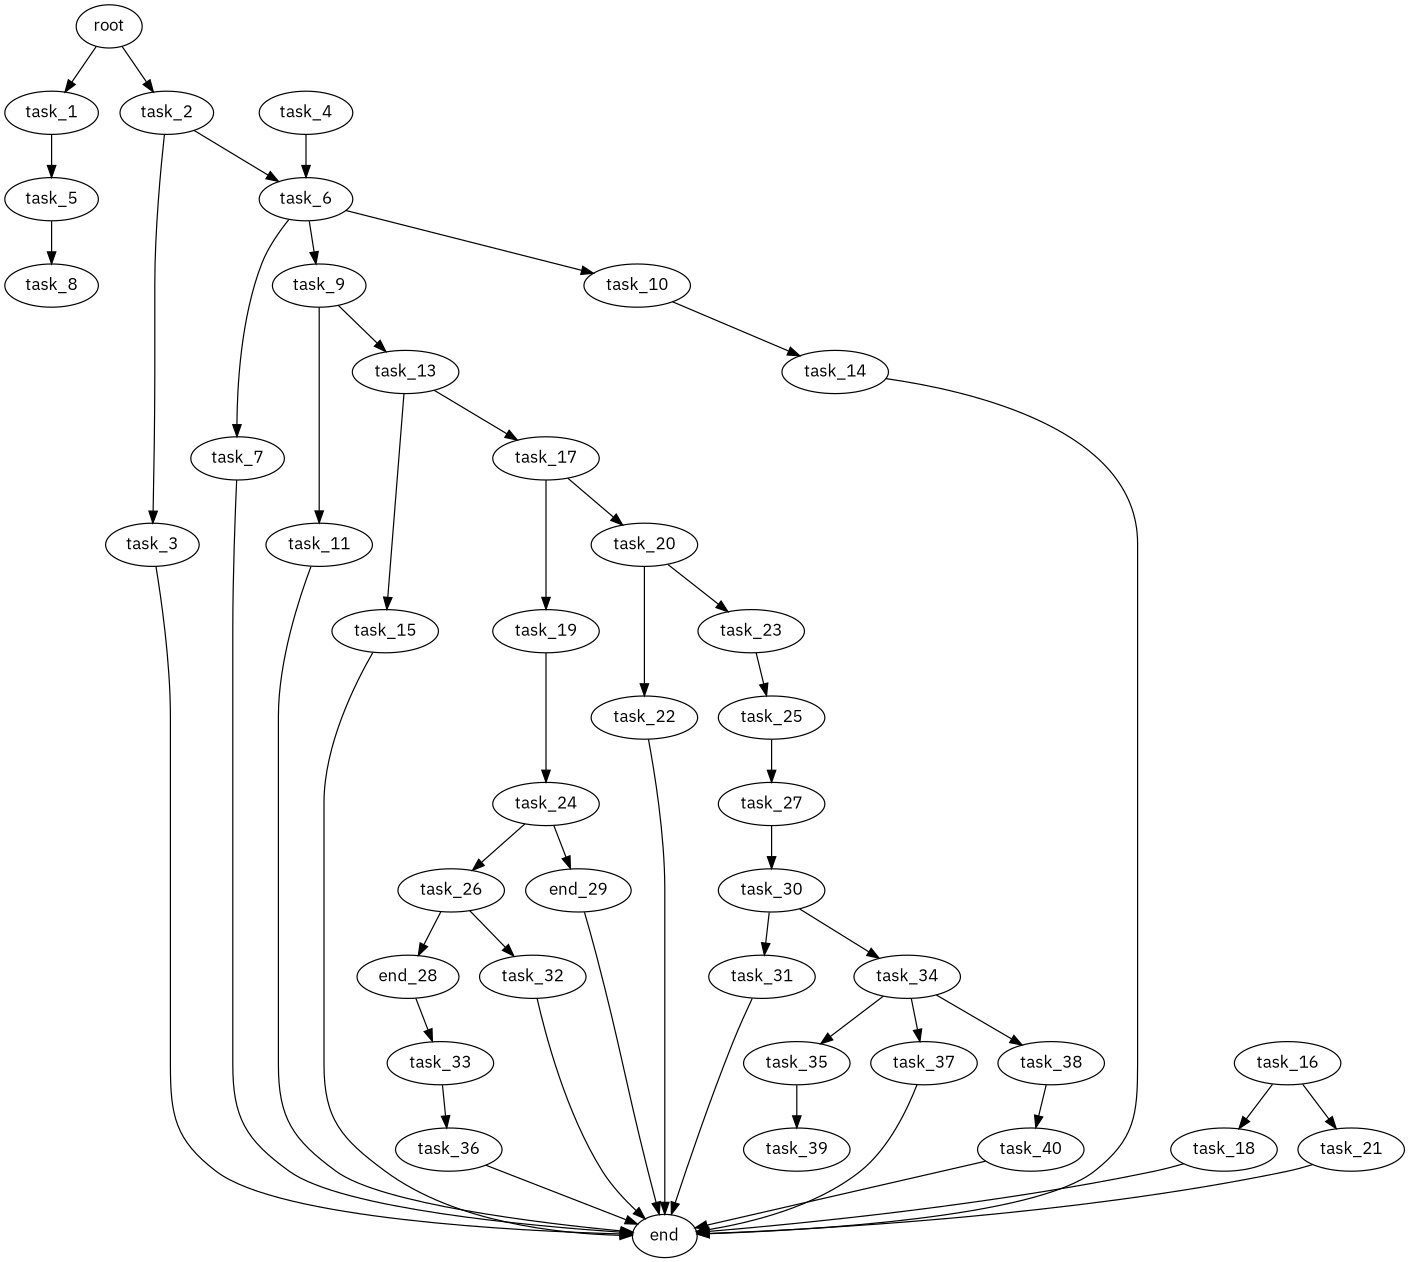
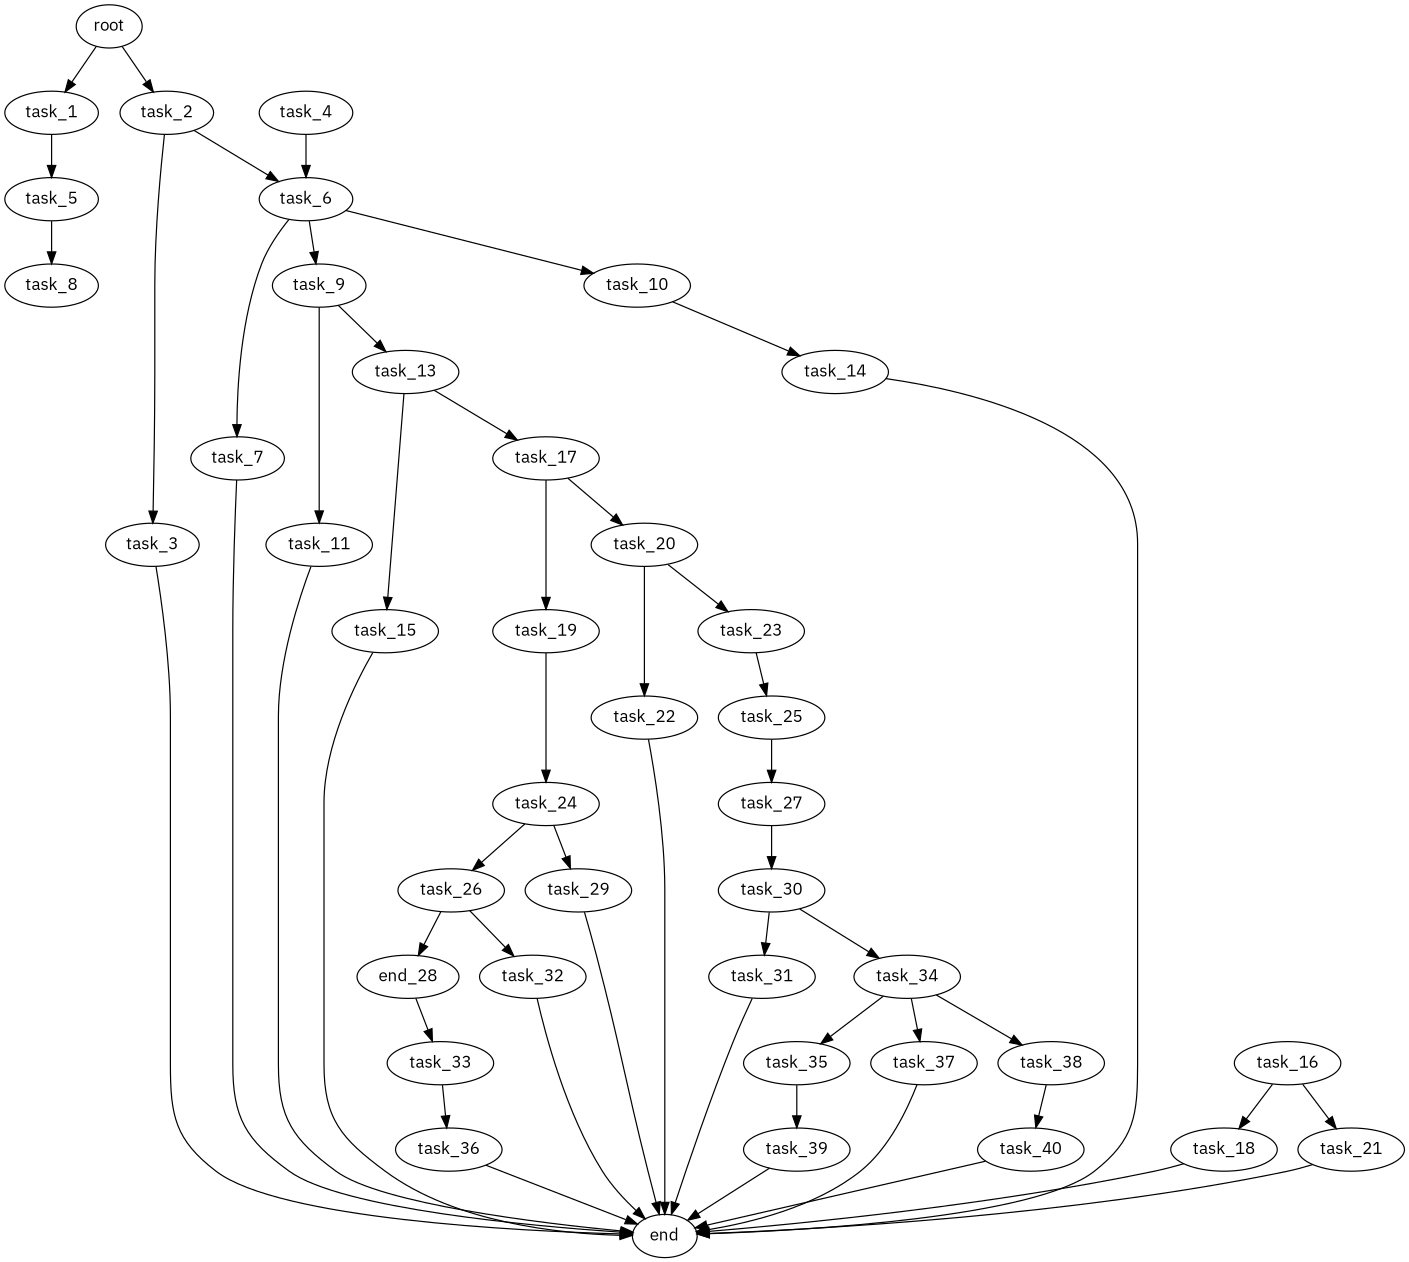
node "end_29": label "end_29" -> "task_29"
edge "task_39" -> "end": added
